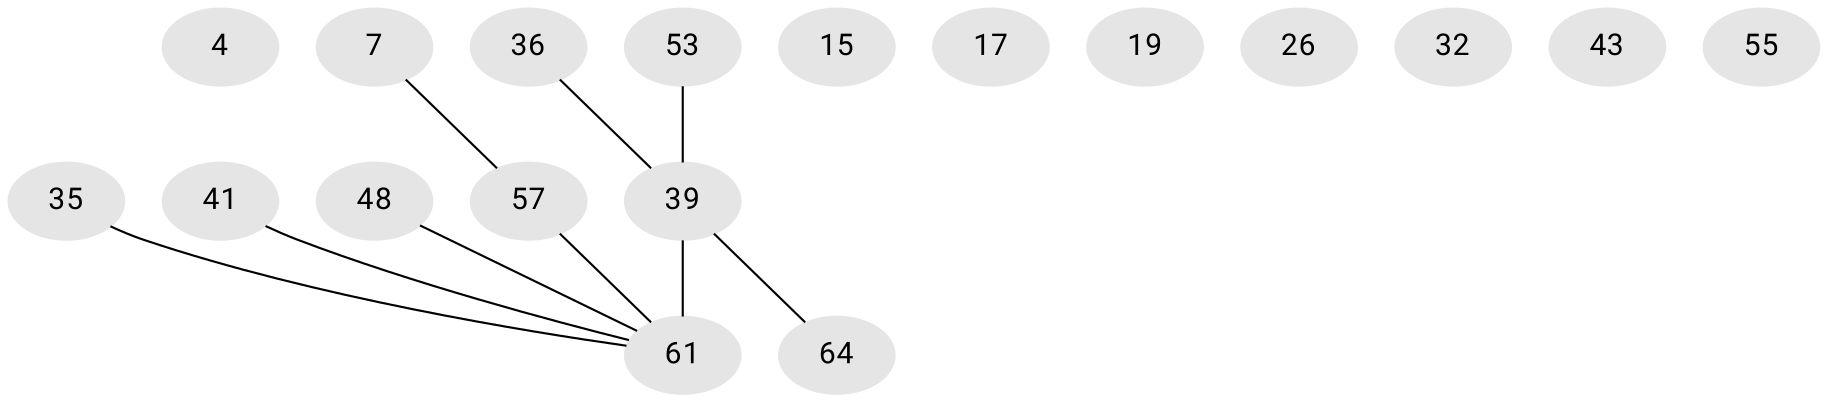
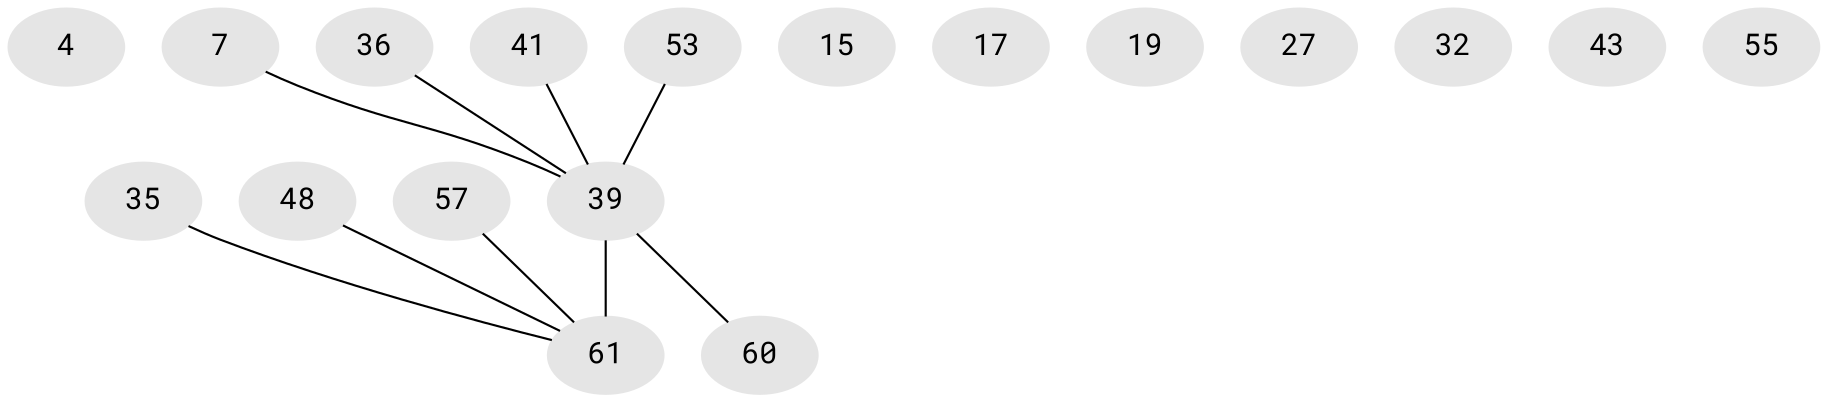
node "26": label "26" -> "27"
edge "7" -- "57": now "7" -- "39"
edge "41" -- "61": now "41" -- "39"
node "64": label "64" -> "60"
